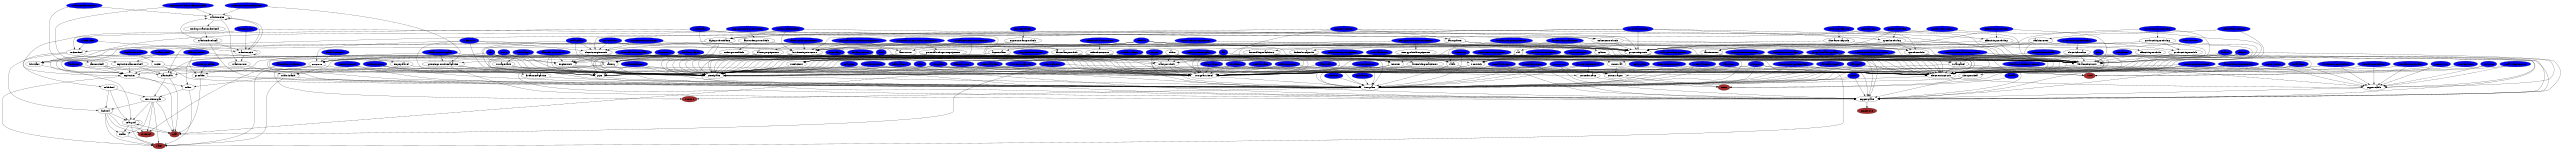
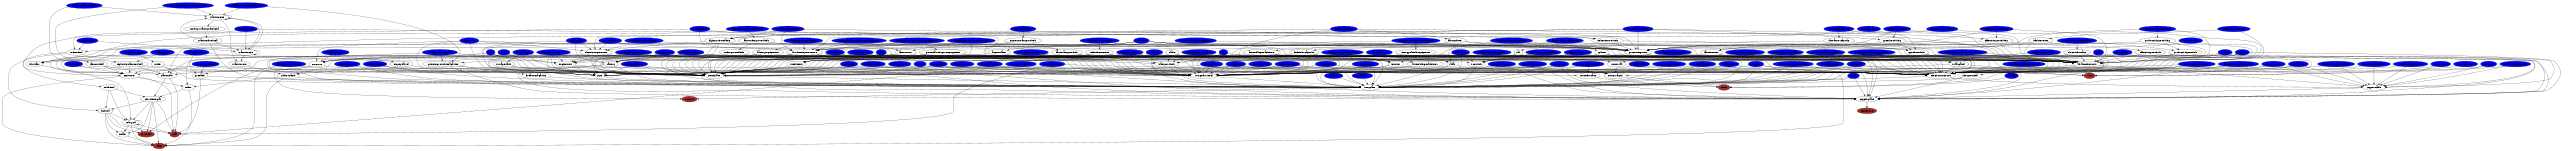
edge "iron-stick" -> "iron-gear-wheel": now "iron-stick" -> "iron-plate"
